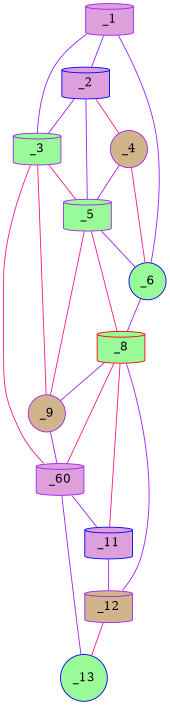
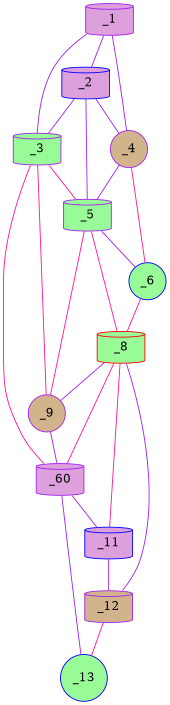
edge "_2" -- "_4": color deeppink -> purple
edge "_1" -- "_6": now "_1" -- "_4"
edge "_6" -- "_8": color purple -> deeppink
